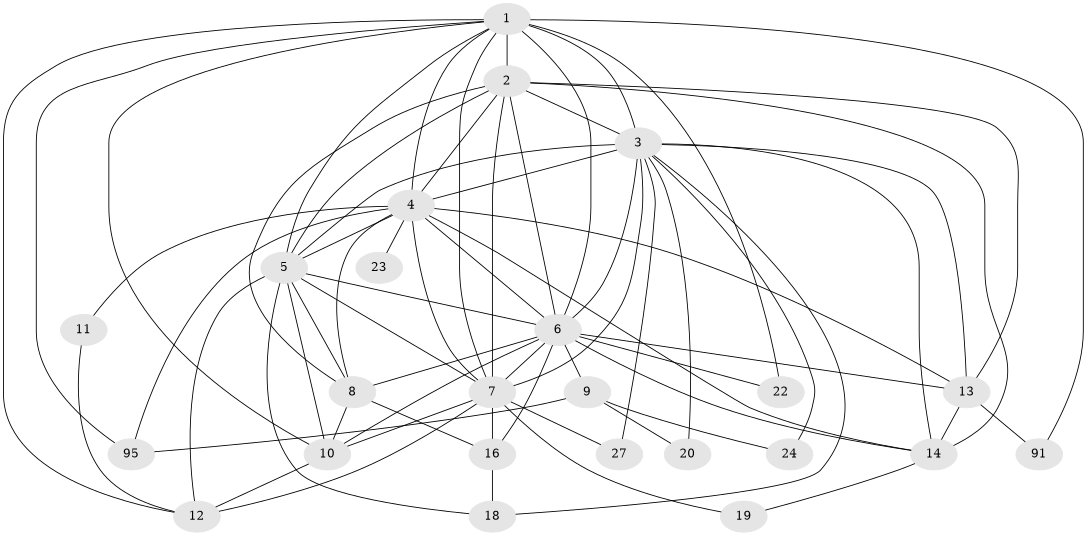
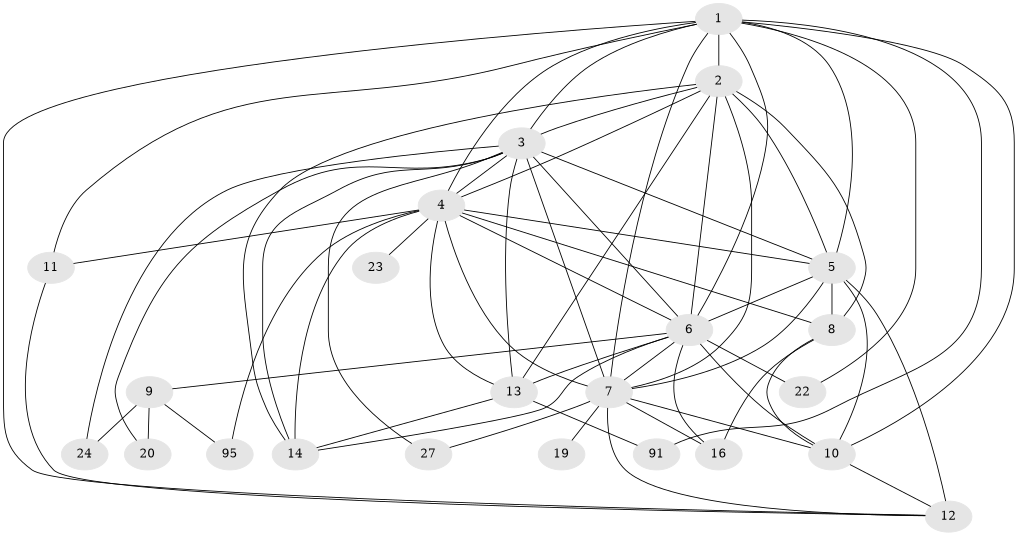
edge "1" -- "95": now "1" -- "11"
edge "6" -- "8": removed
edge "14" -- "19": removed
node "18": removed
